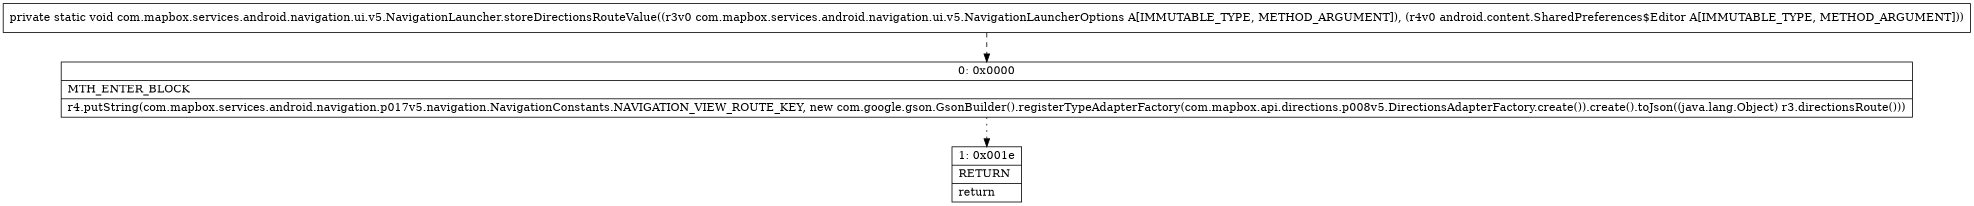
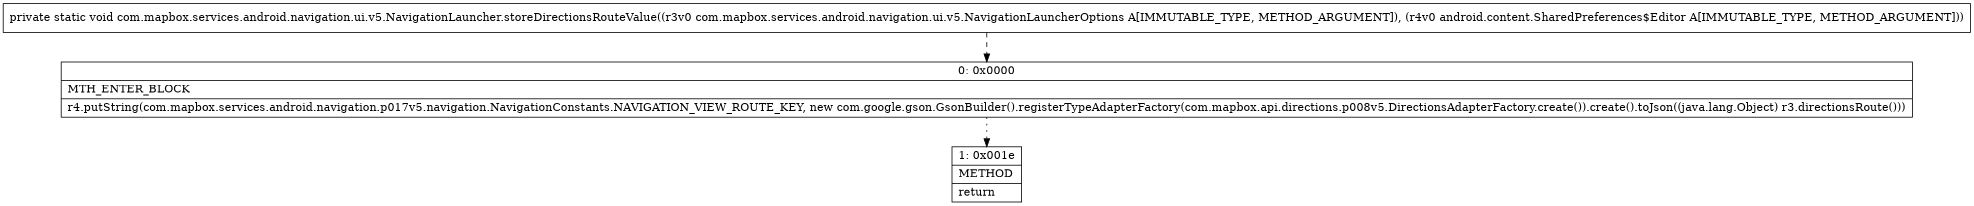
node "1: 0x001e": text "RETURN" -> "METHOD"
